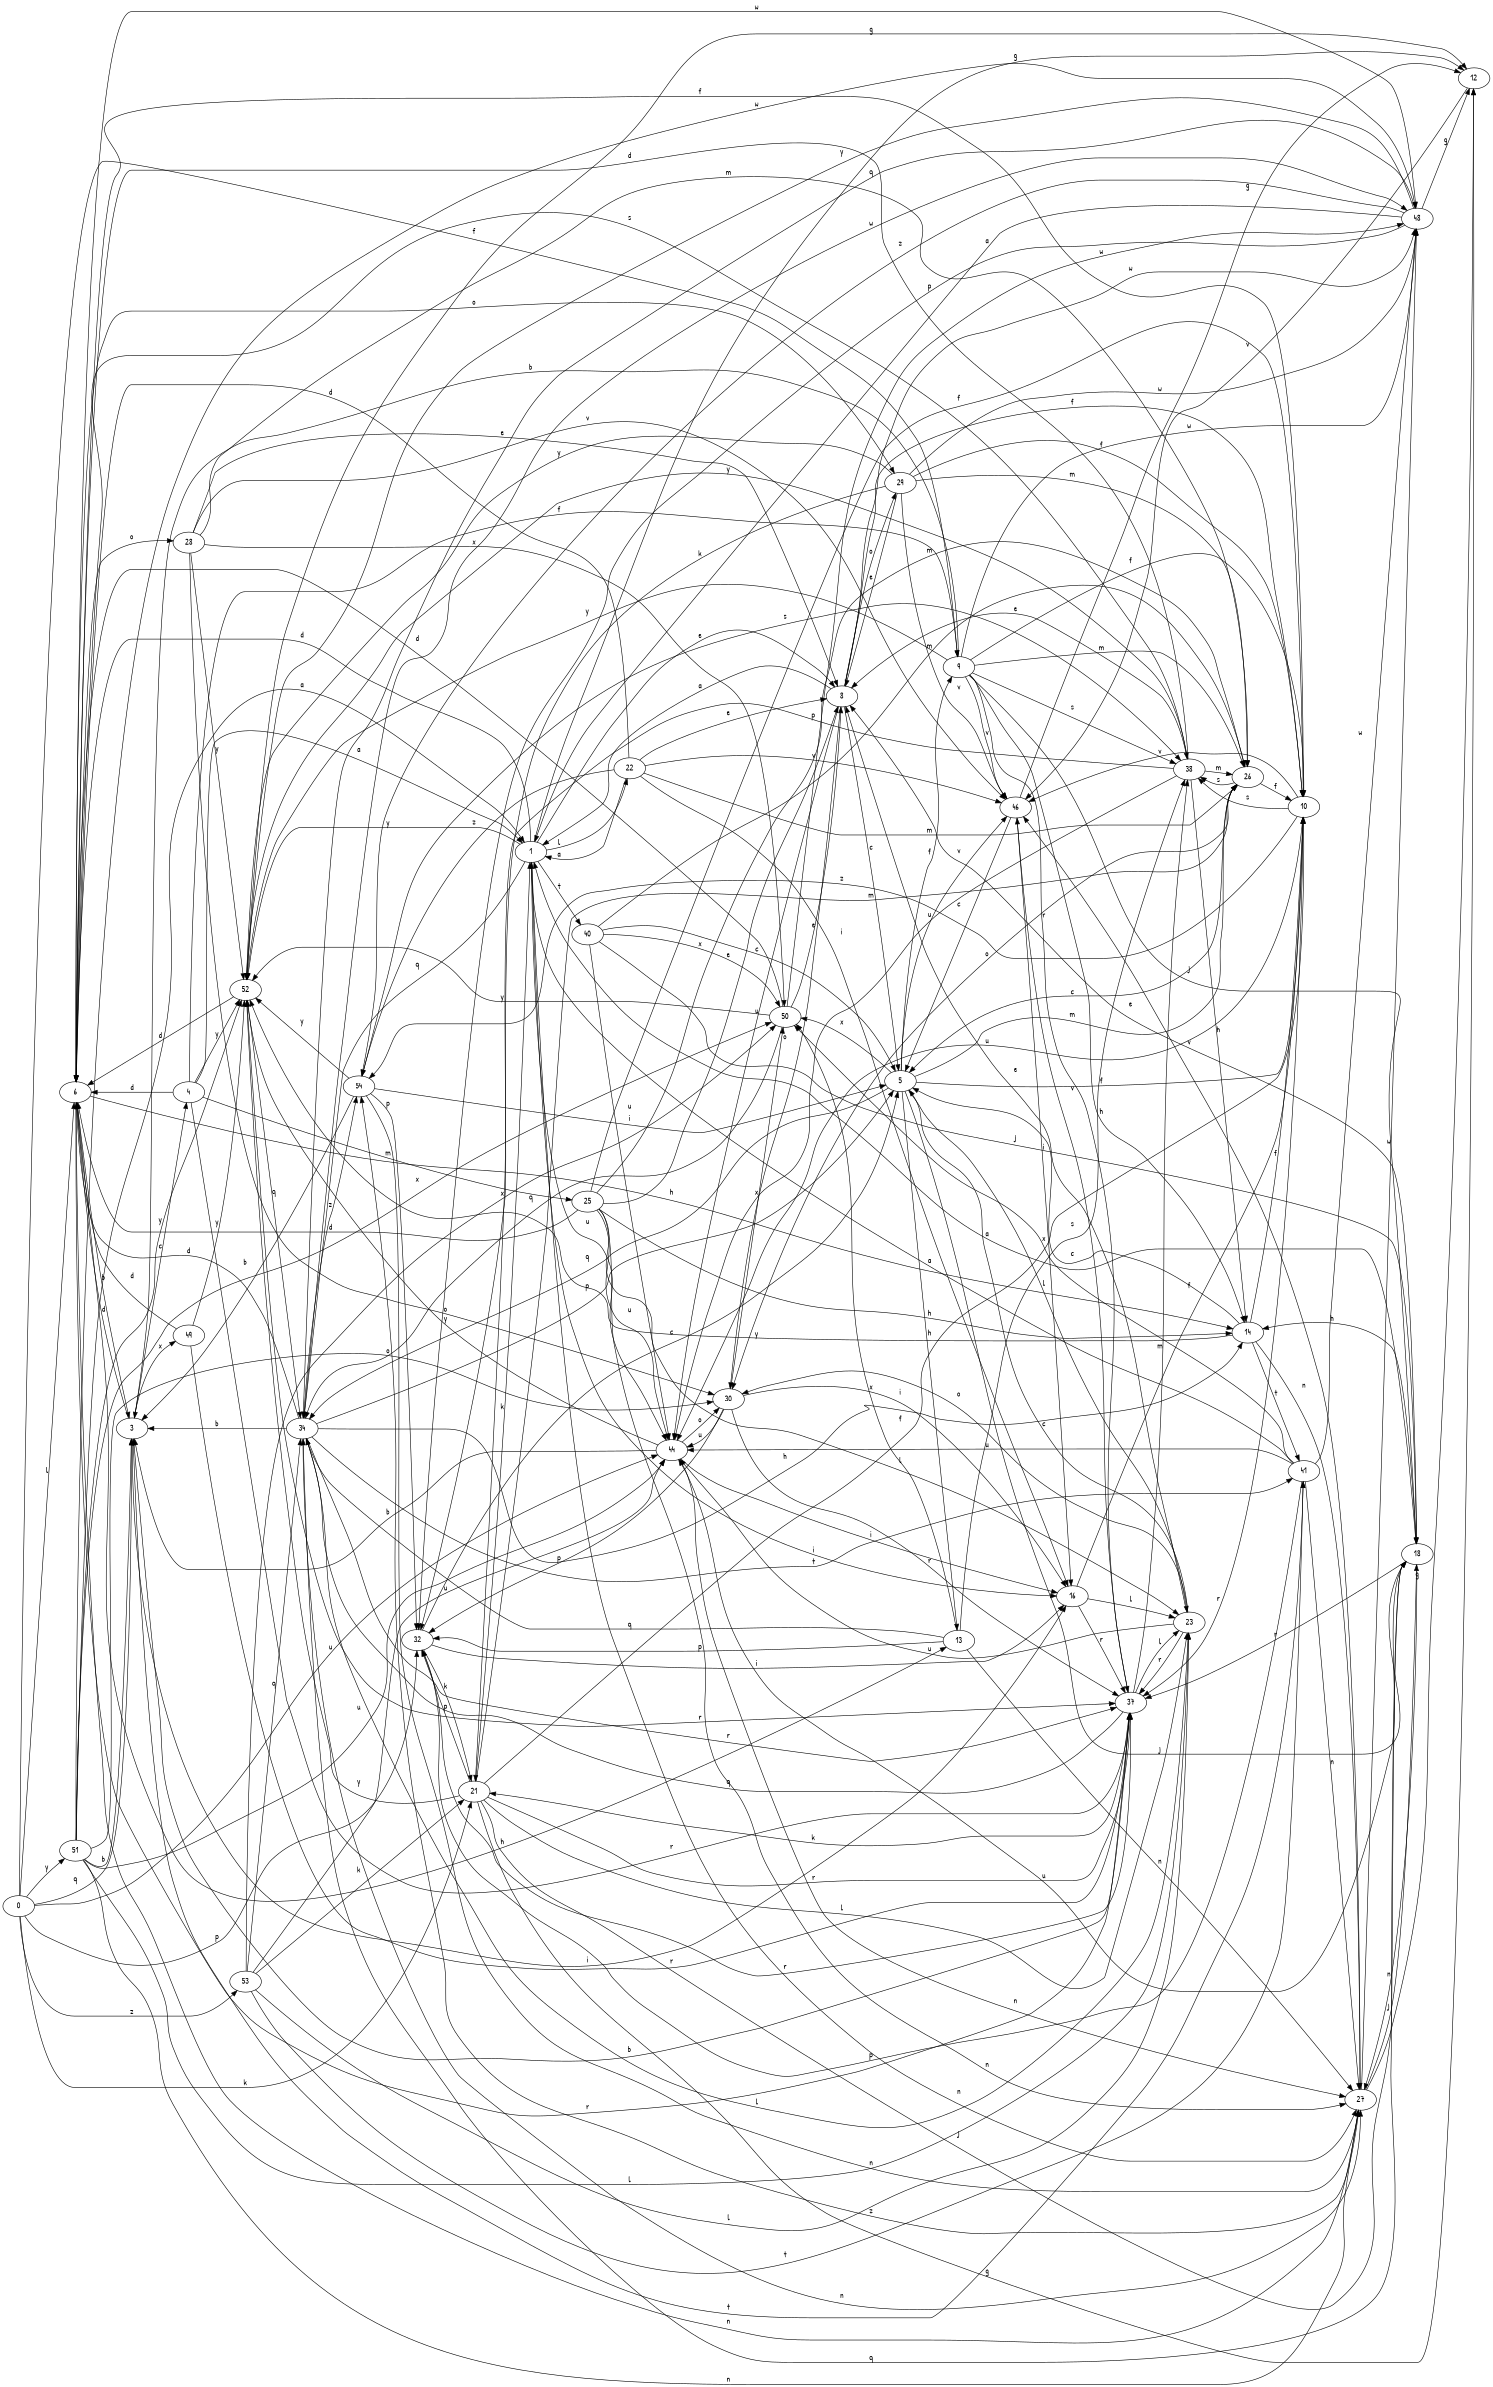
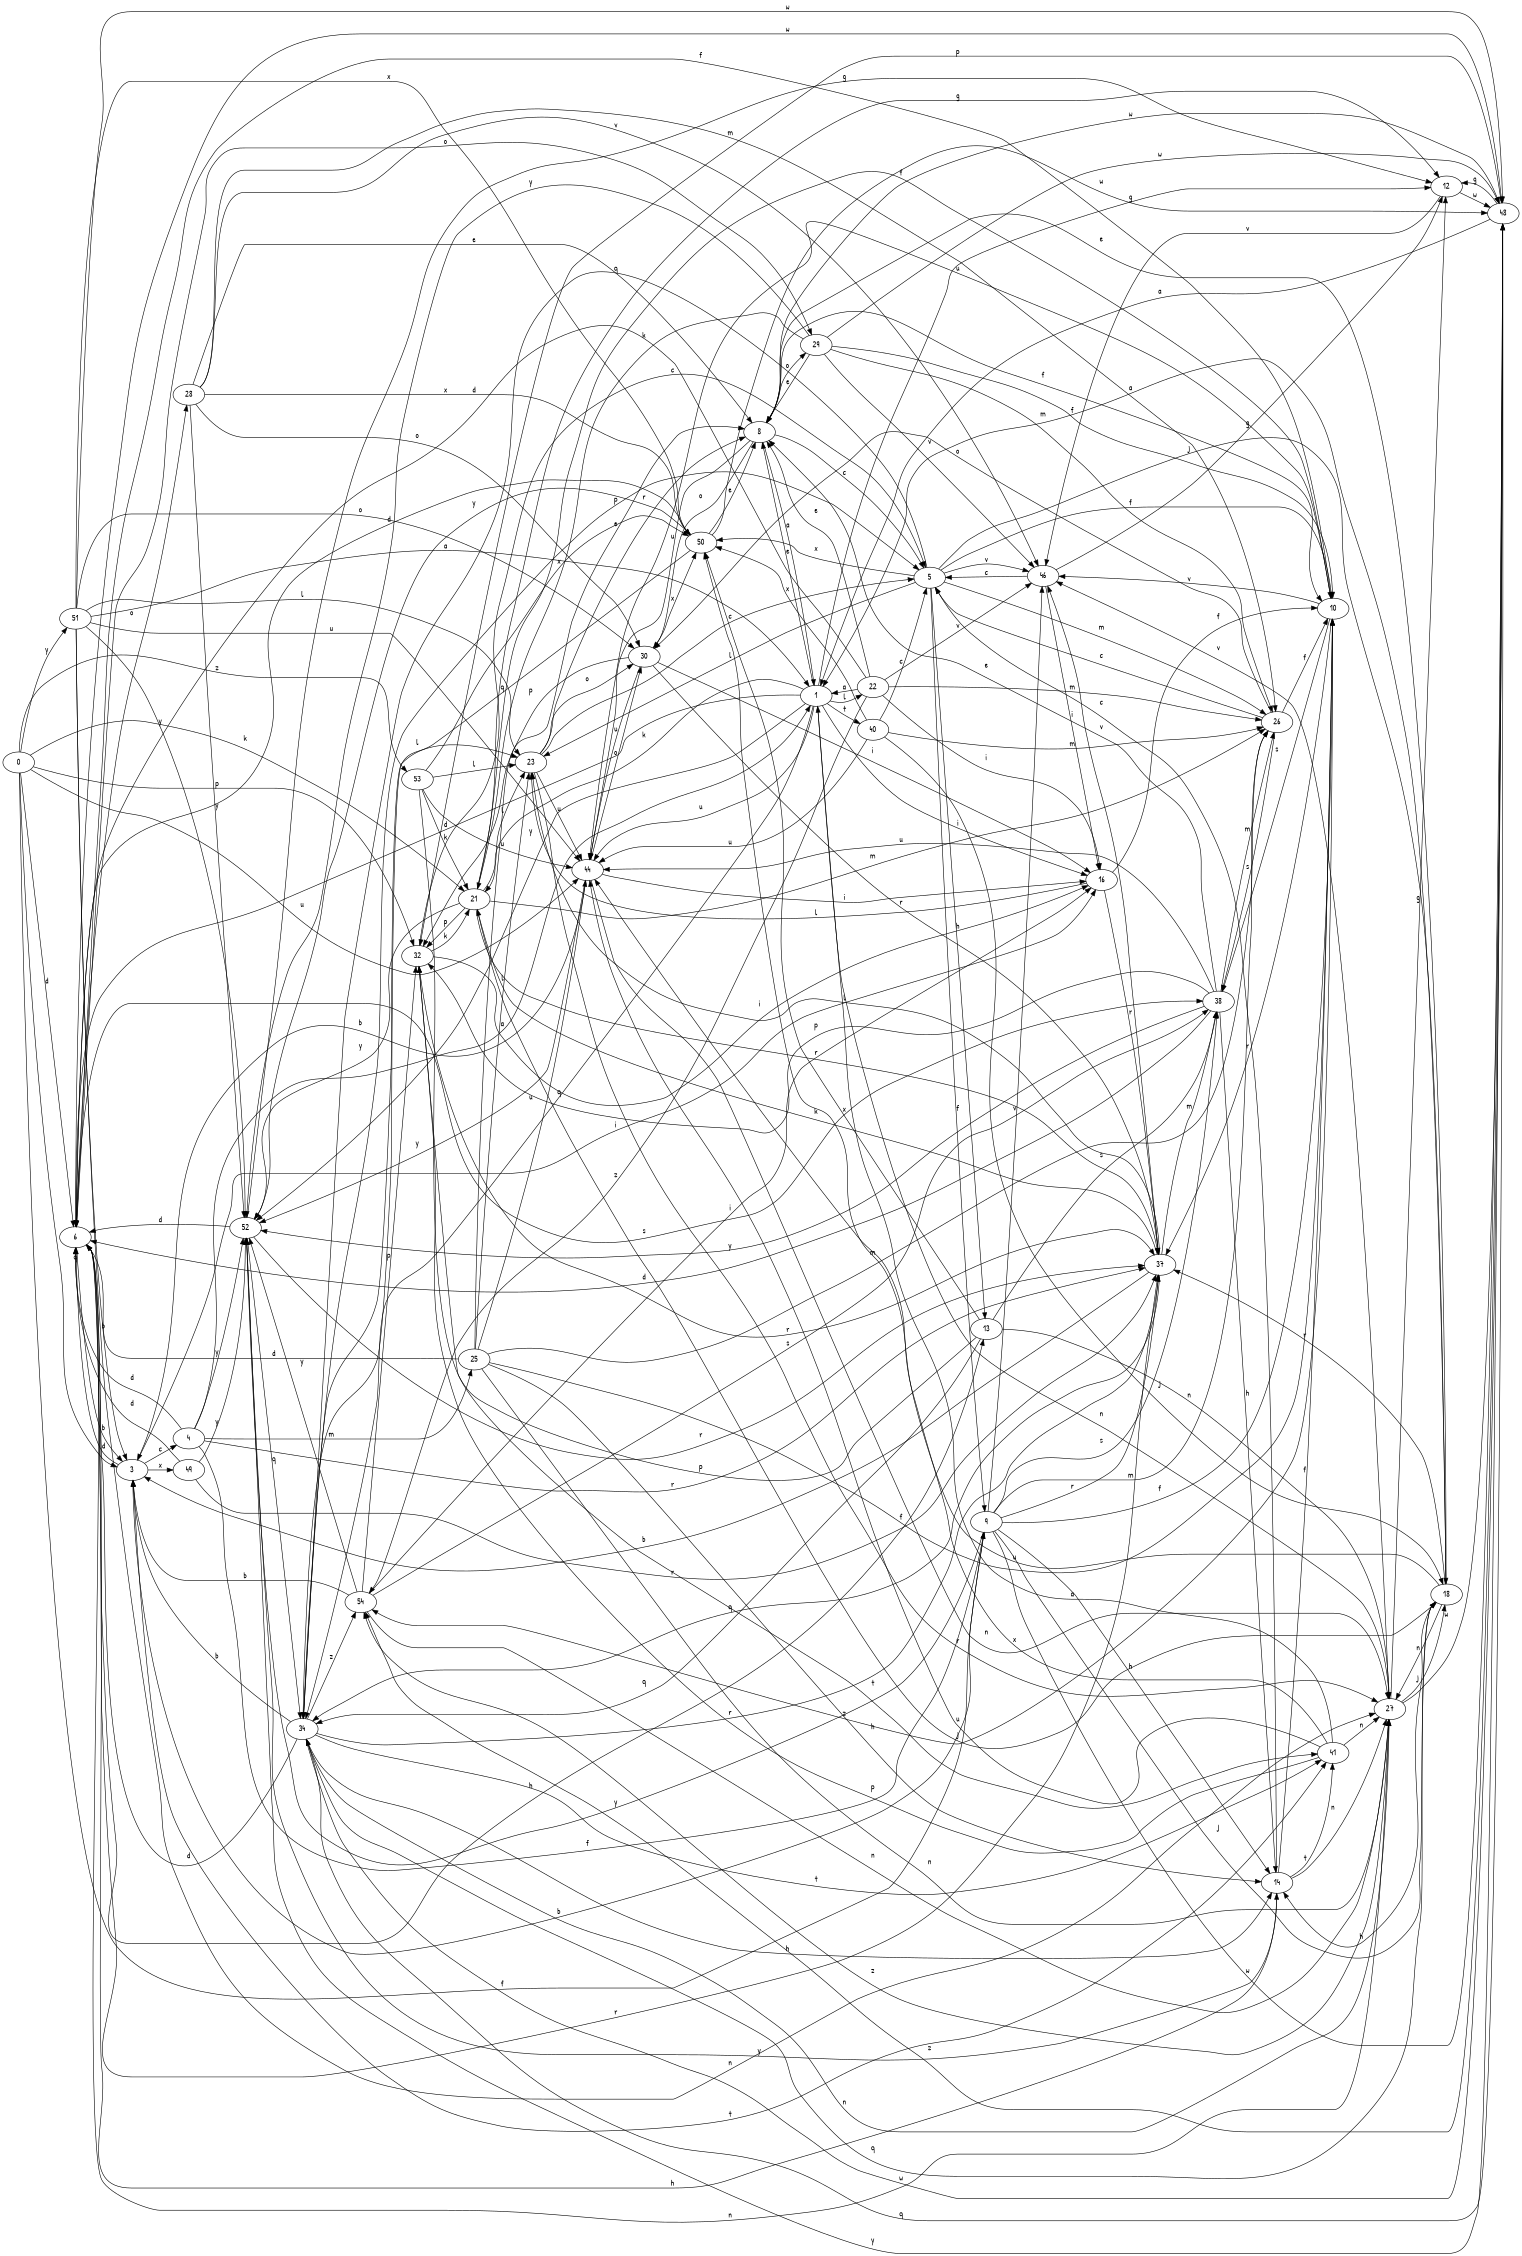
edge "41" -> "48": now "12" -> "48"
edge "23" -> "8": label "e" -> "r"
edge "54" -> "5": now "54" -> "16"
edge "21" -> "1": reversed
edge "0" -> "6": label "l" -> "d"
edge "23" -> "37": now "23" -> "27"
edge "53" -> "34": removed, label "q"
